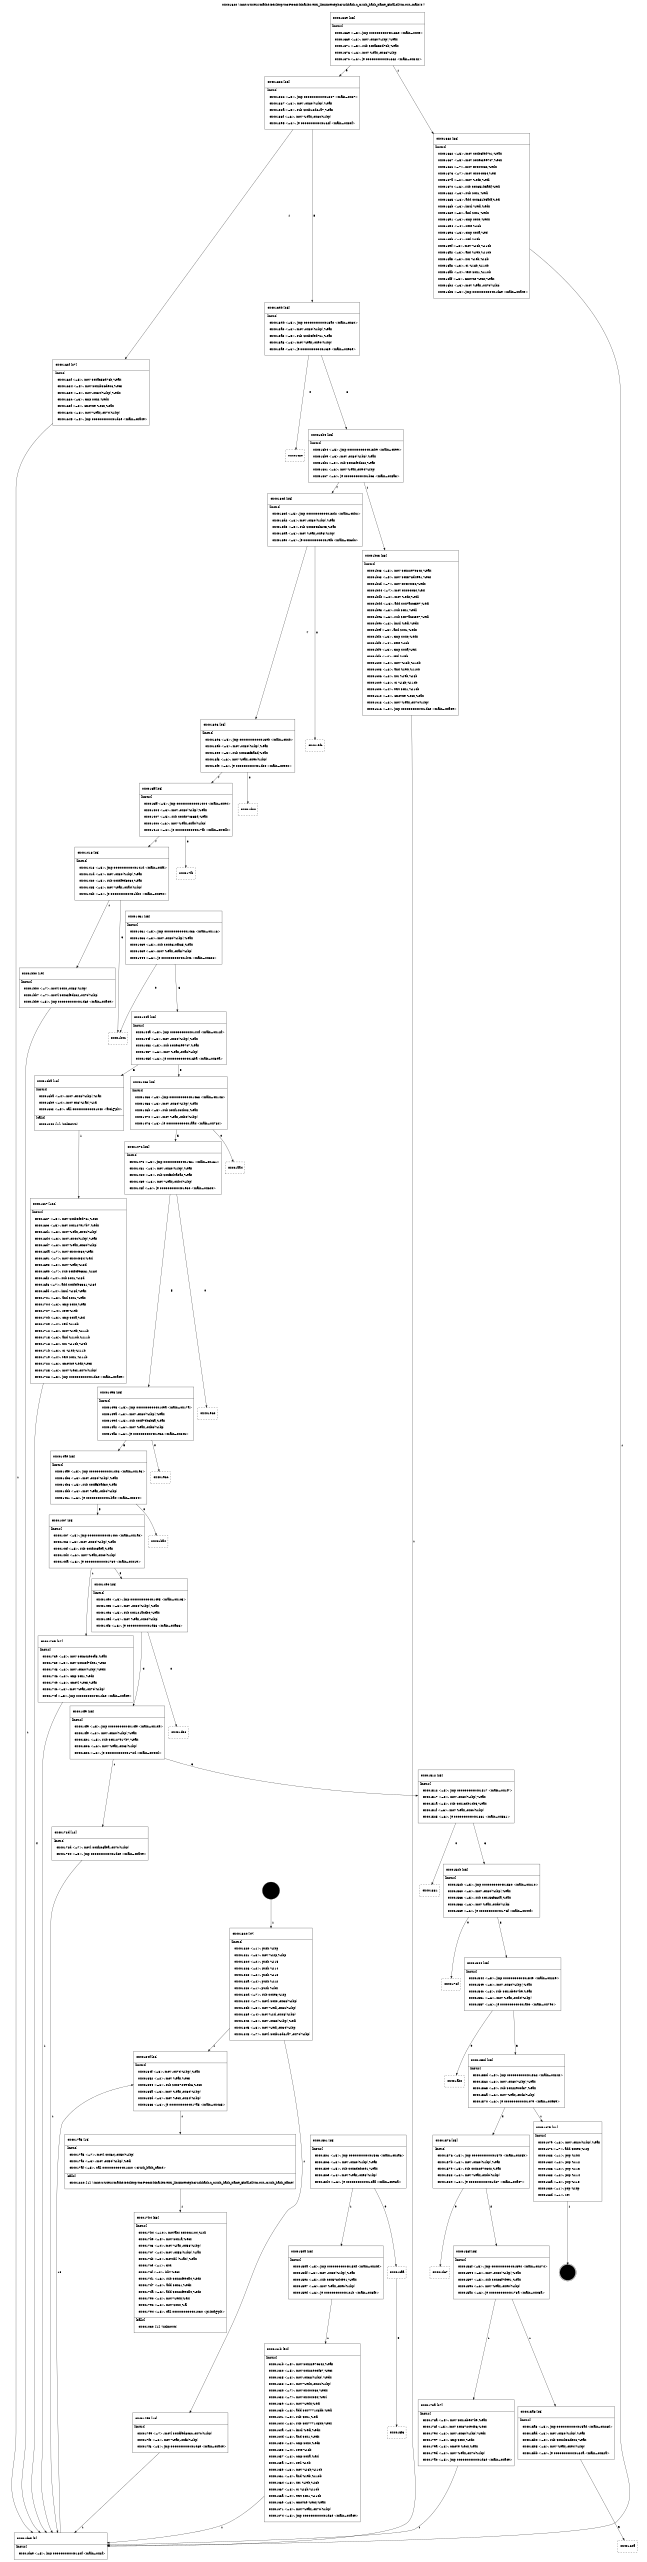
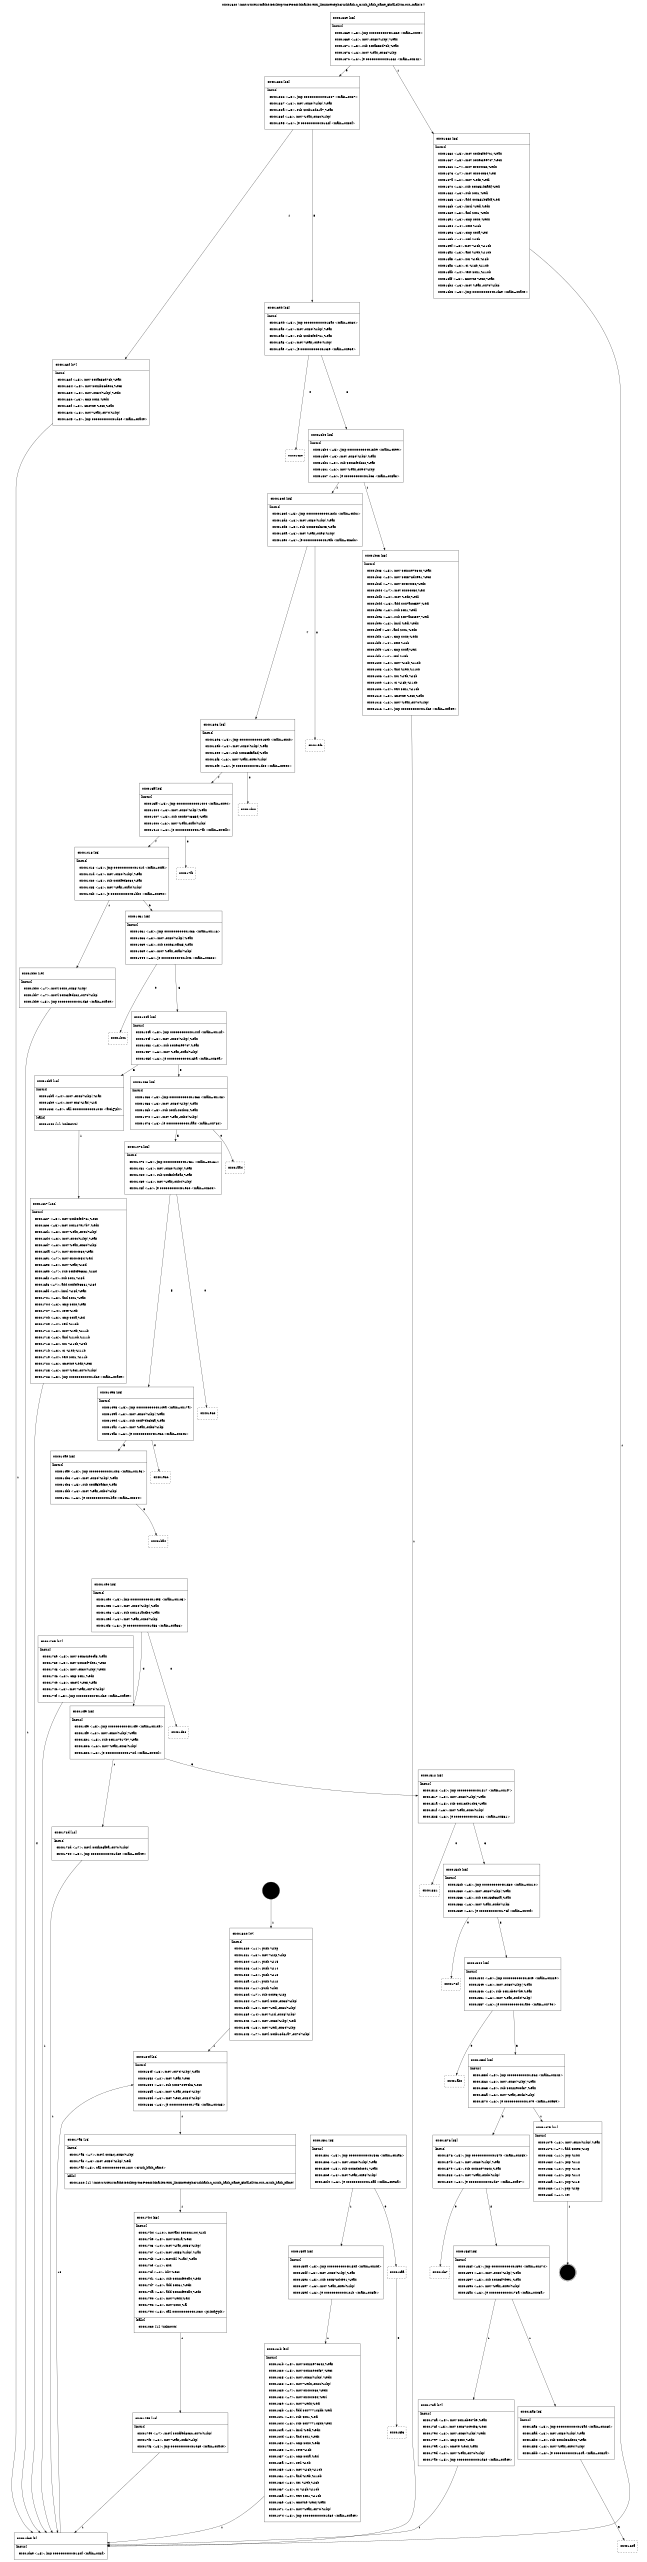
edge "0x4013b4 [25]" -> "0x4013cd [25]": label " 7" -> " 1"
edge "0x401418 [25]" -> "0x401b4c": now "0x401418 [25]" -> "0x401431 [25]"
node "0x4014c7 [25]": removed
edge "0x401320 [47]" -> "0x4017e9 [18]": now "0x4017b4 [53]" -> "0x4017e9 [18]"
